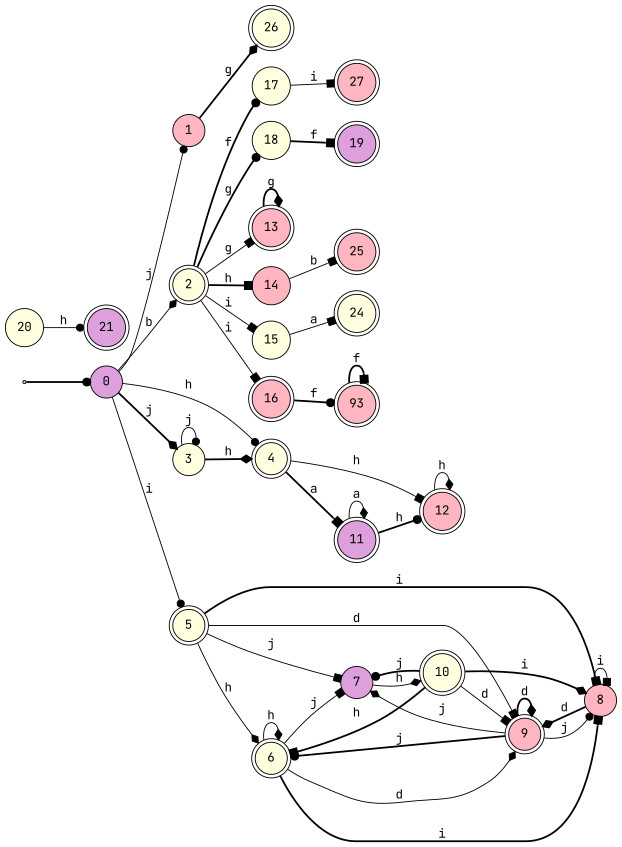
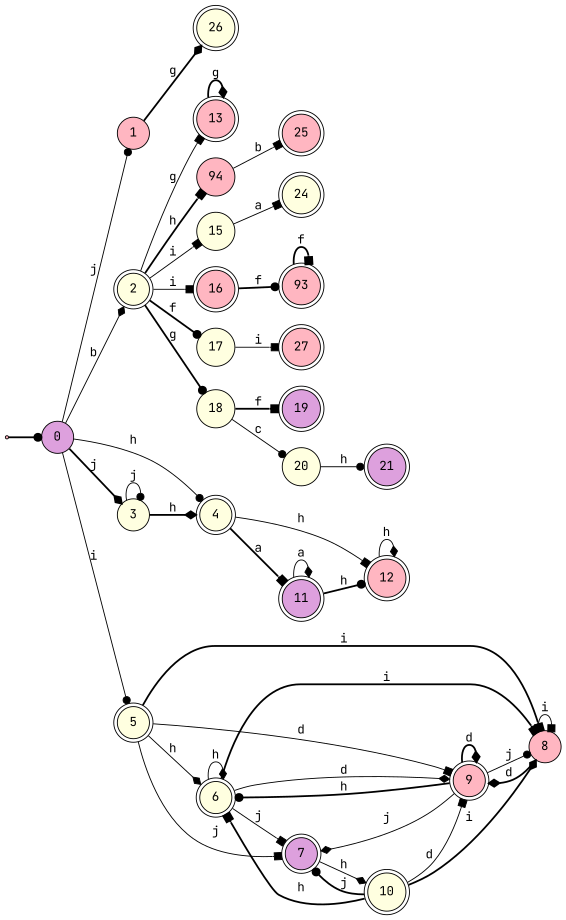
node "14": label "14" -> "94"
edge "18" -> "20": added, label "c"
node "7": shape circle -> doublecircle
edge "9" -> "6": label "j" -> "h"
